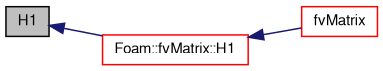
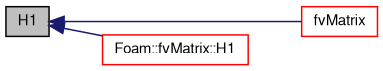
edge "fvMatrix" -> "Foam::fvMatrix::H1": now "fvMatrix" -> "H1"
